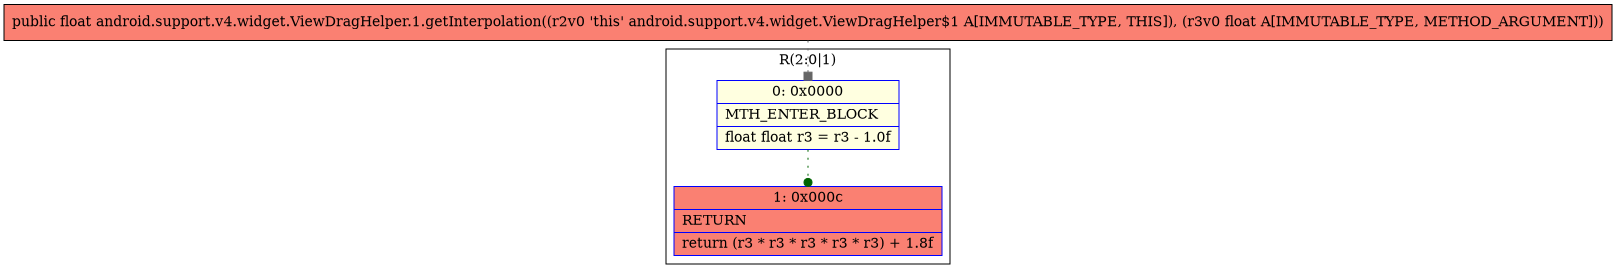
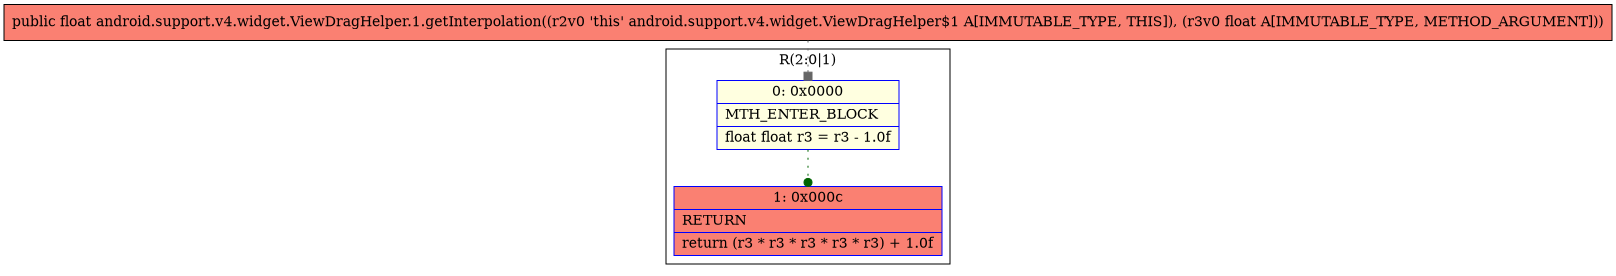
node "1: 0x000c": text "return (r3 * r3 * r3 * r3 * r3) + 1.8f" -> "return (r3 * r3 * r3 * r3 * r3) + 1.0f"
